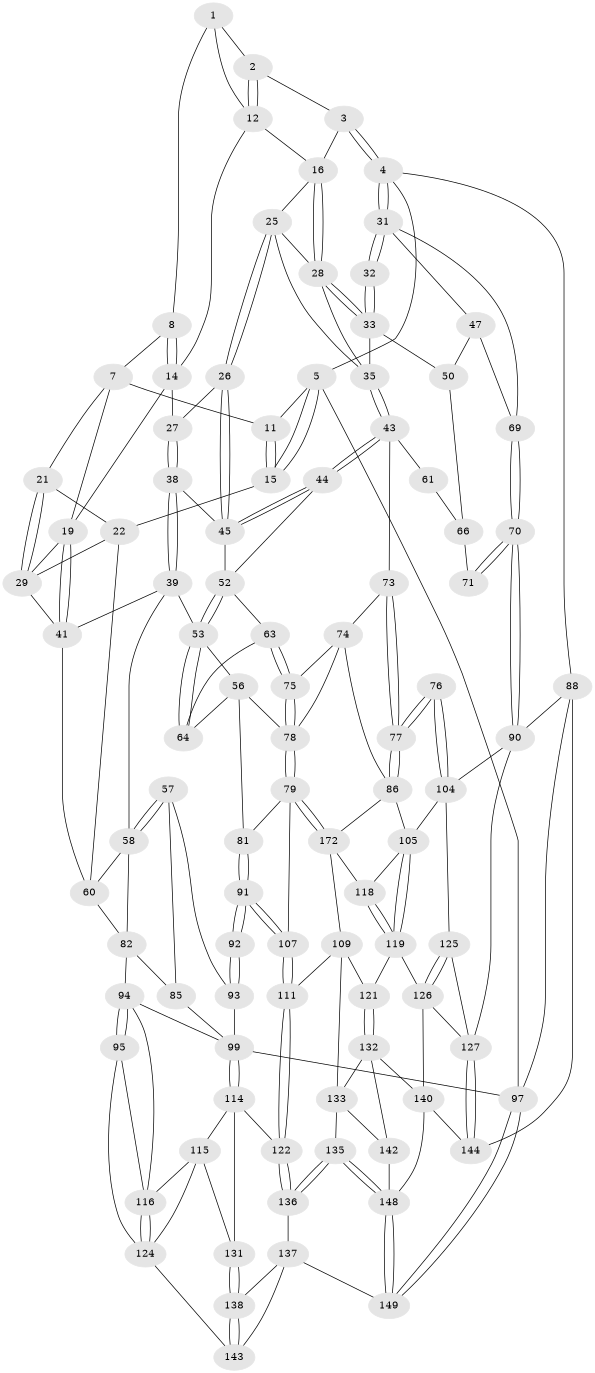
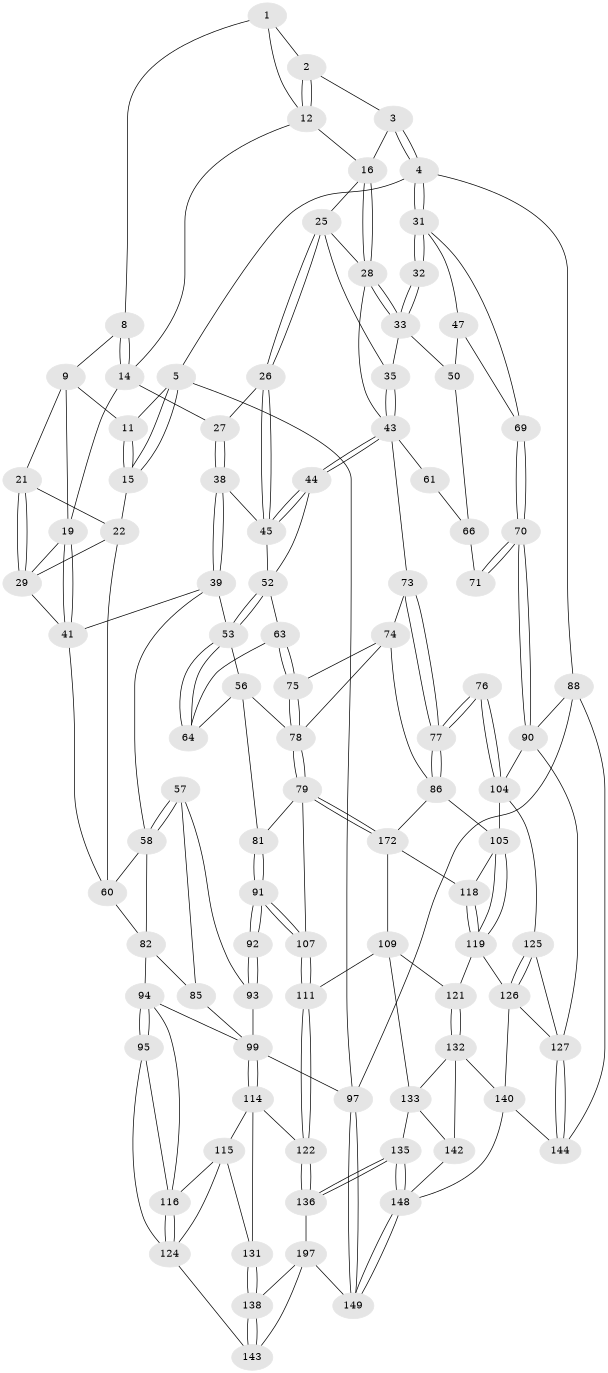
edge "28" -- "35": now "28" -- "43"
node "7": label "7" -> "9"
node "137": label "137" -> "197"
